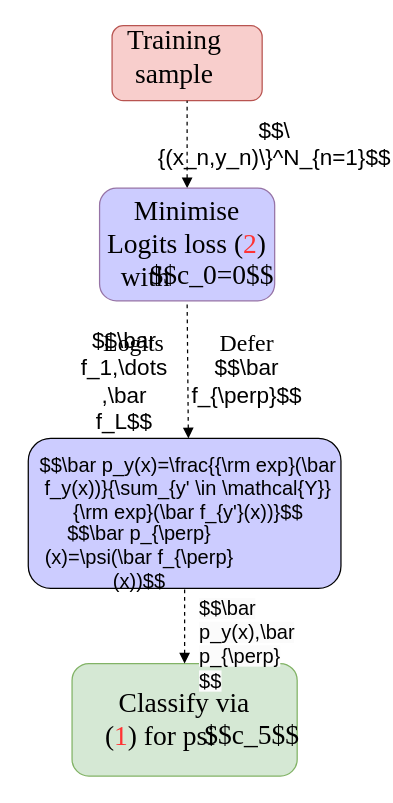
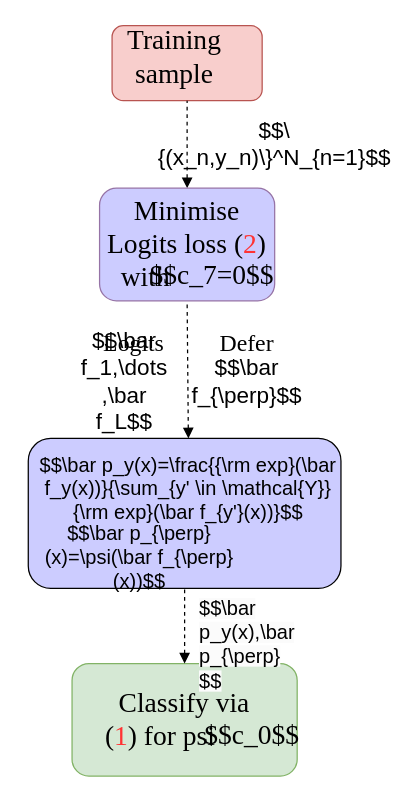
node "$$c_0=0$$": label "$$c_0=0$$" -> "$$c_7=0$$"
node "$$c_5$$": label "$$c_5$$" -> "$$c_0$$"
